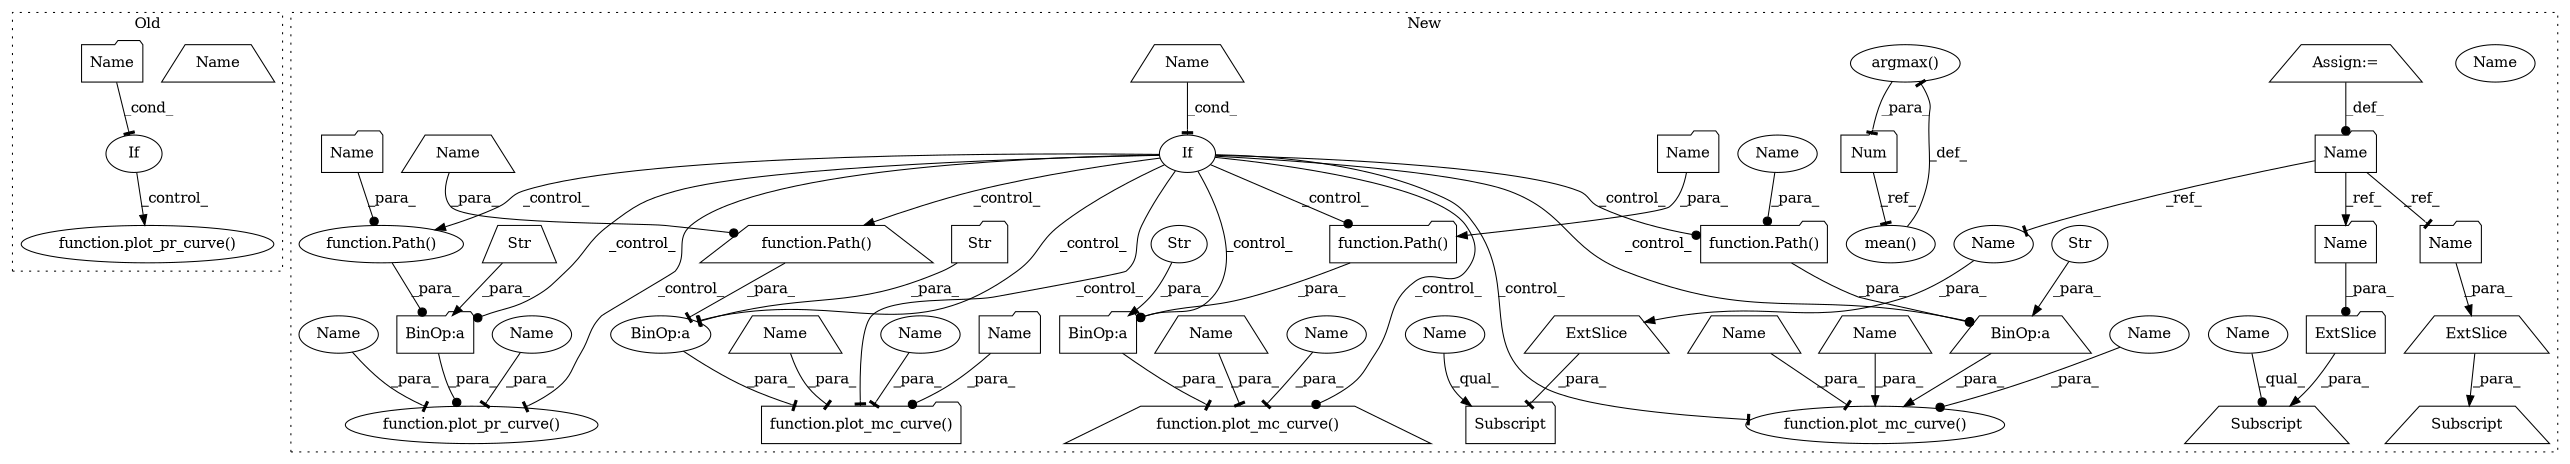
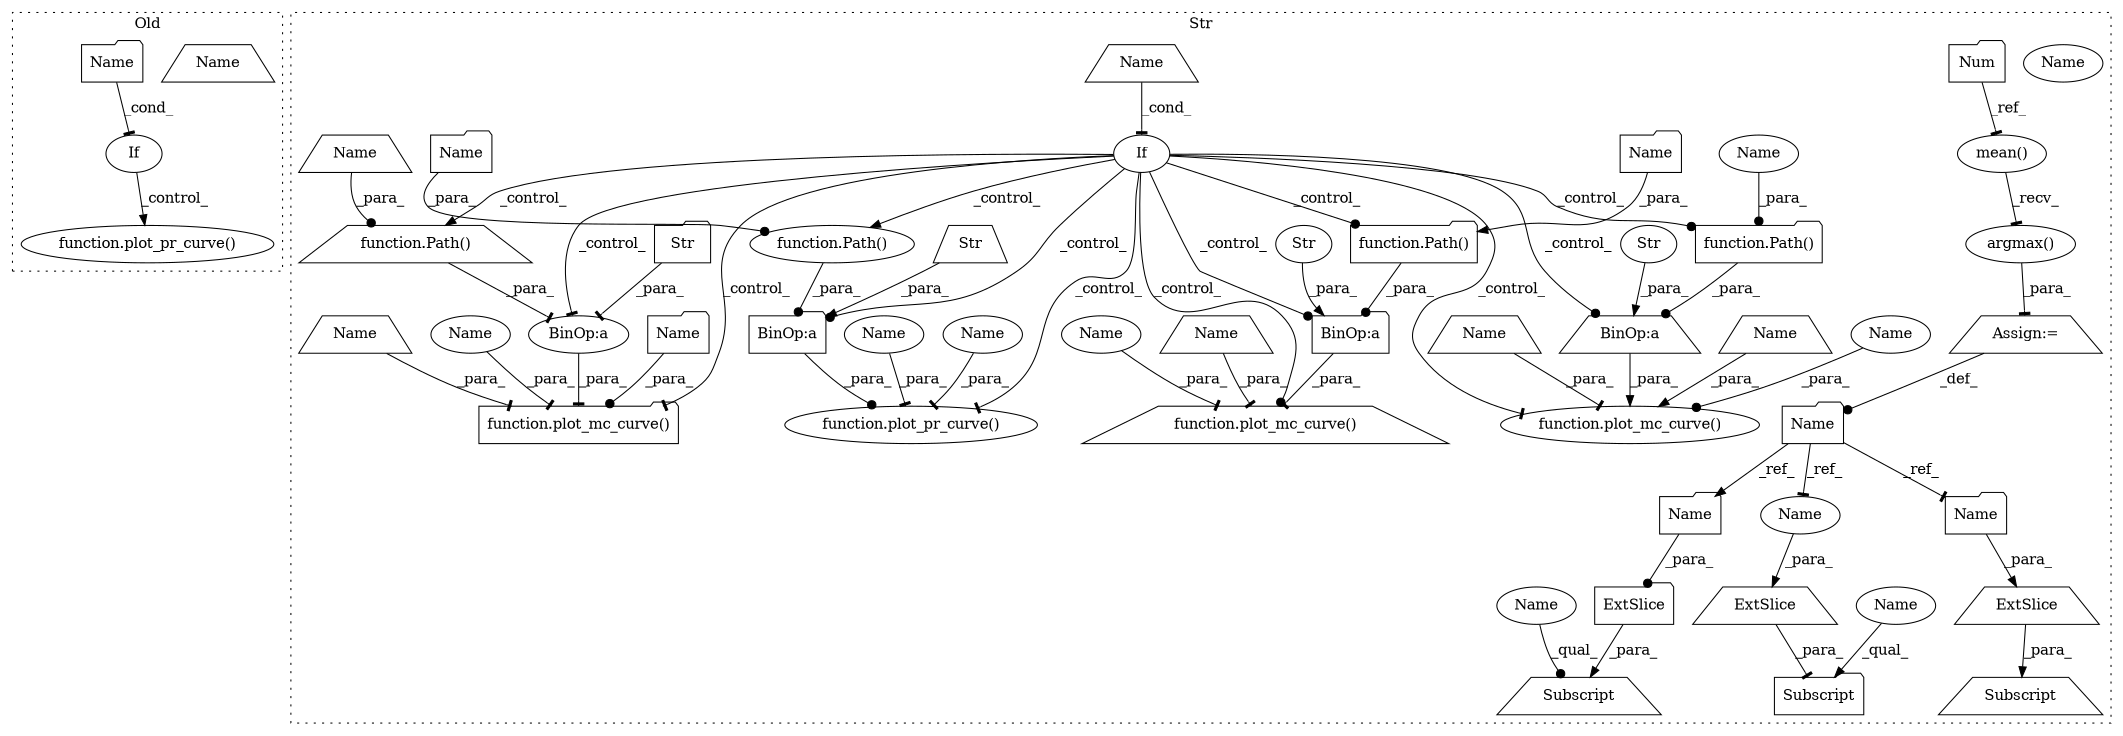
cluster "New": label "New" -> "Str"
edge "argmax()" -> "Num": now "argmax()" -> "Assign:="
edge "mean()" -> "argmax()": label "_def_" -> "_recv_"
